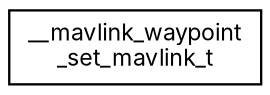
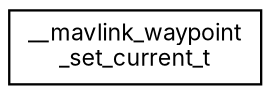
node "__mavlink_waypoint _set_mavlink_t": label "__mavlink_waypoint _set_mavlink_t" -> "__mavlink_waypoint _set_current_t"
